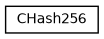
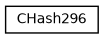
node "CHash256": label "CHash256" -> "CHash296"
